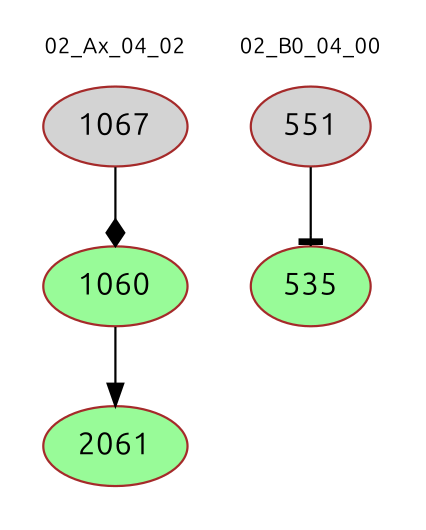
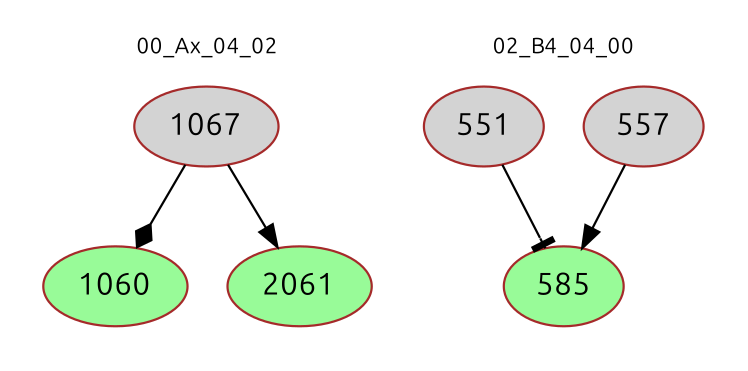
cluster "02_Ax_04_02": label "02_Ax_04_02" -> "00_Ax_04_02"
cluster "02_B0_04_00": label "02_B0_04_00" -> "02_B4_04_00"
node "557": added
node "535": label "535" -> "585"
edge "1060" -> "2061": now "1067" -> "2061"
